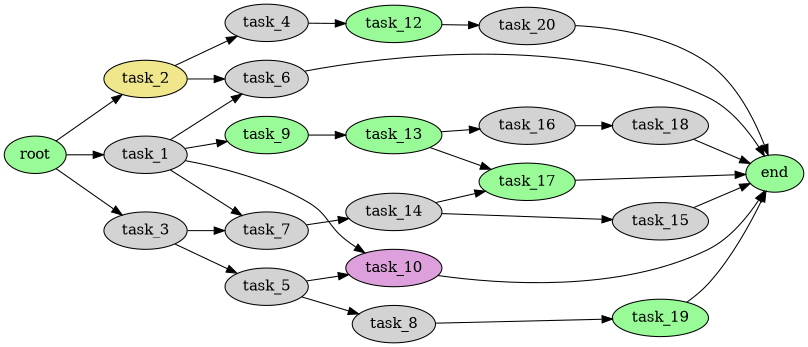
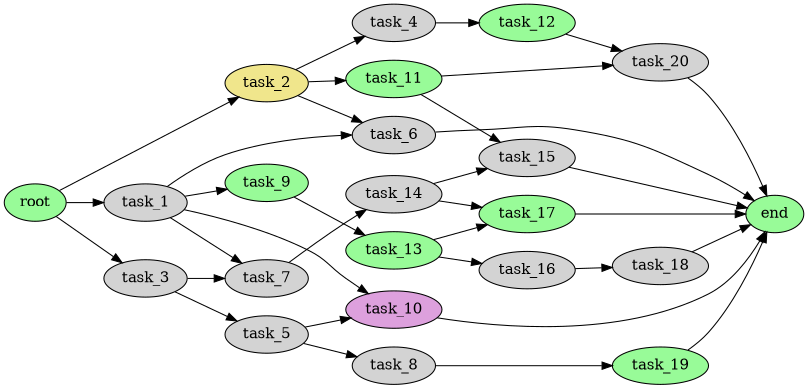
node "task_11": added
